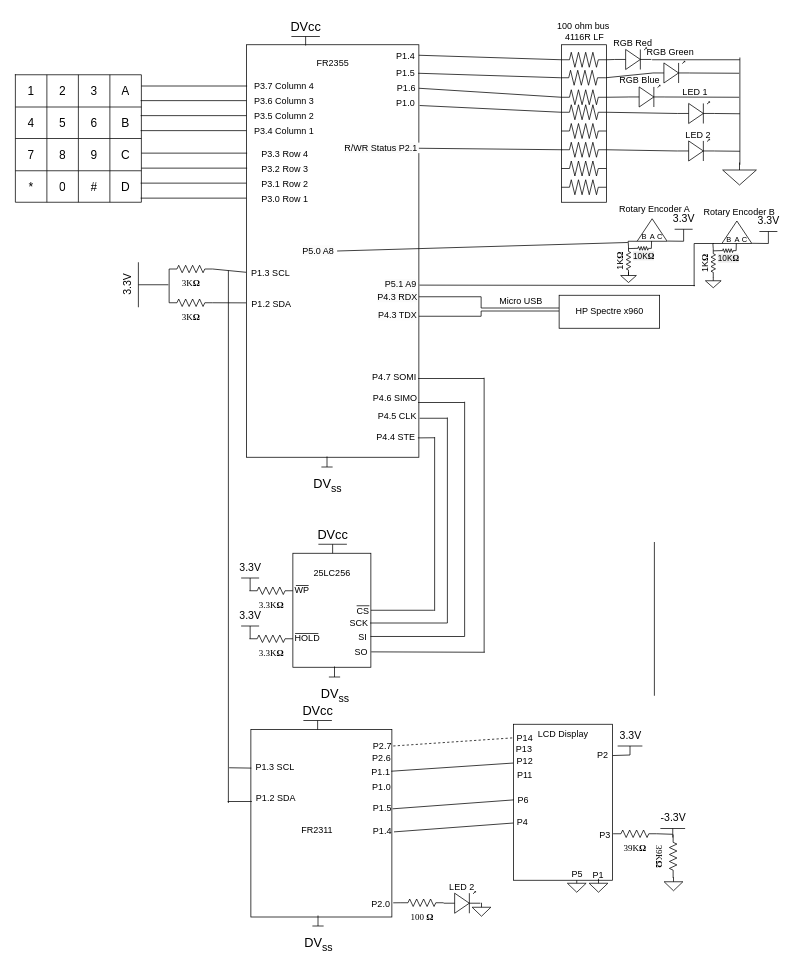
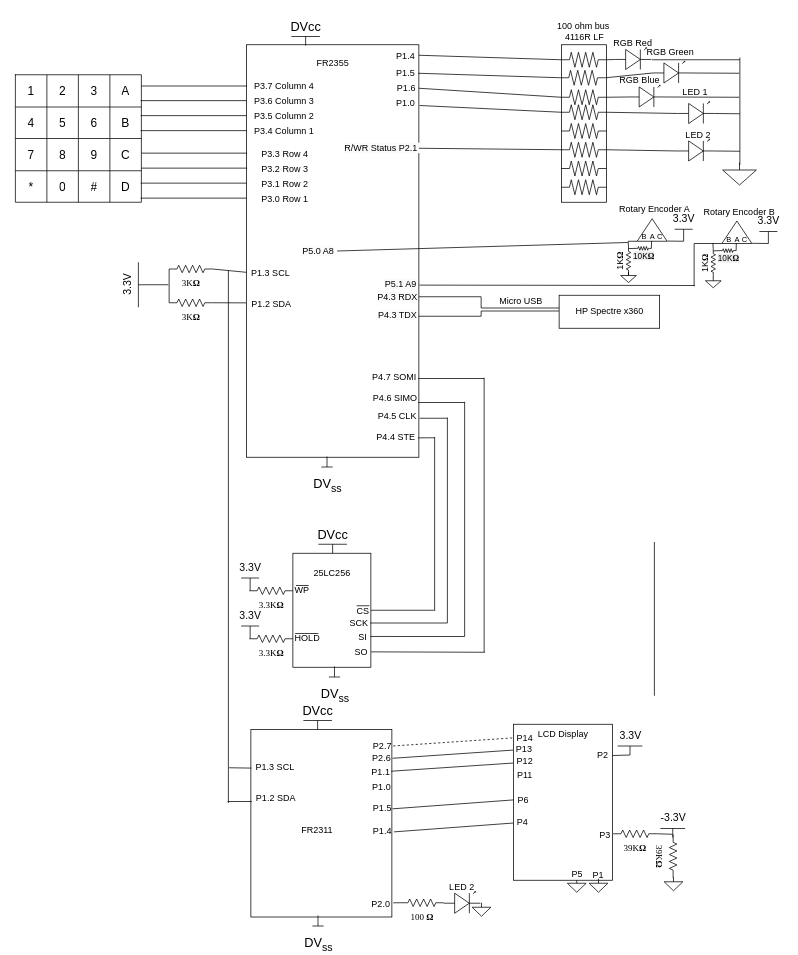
node "HP Spectre x960": label "HP Spectre x960" -> "HP Spectre x360"
edge "P2.7" -- "P12": added
